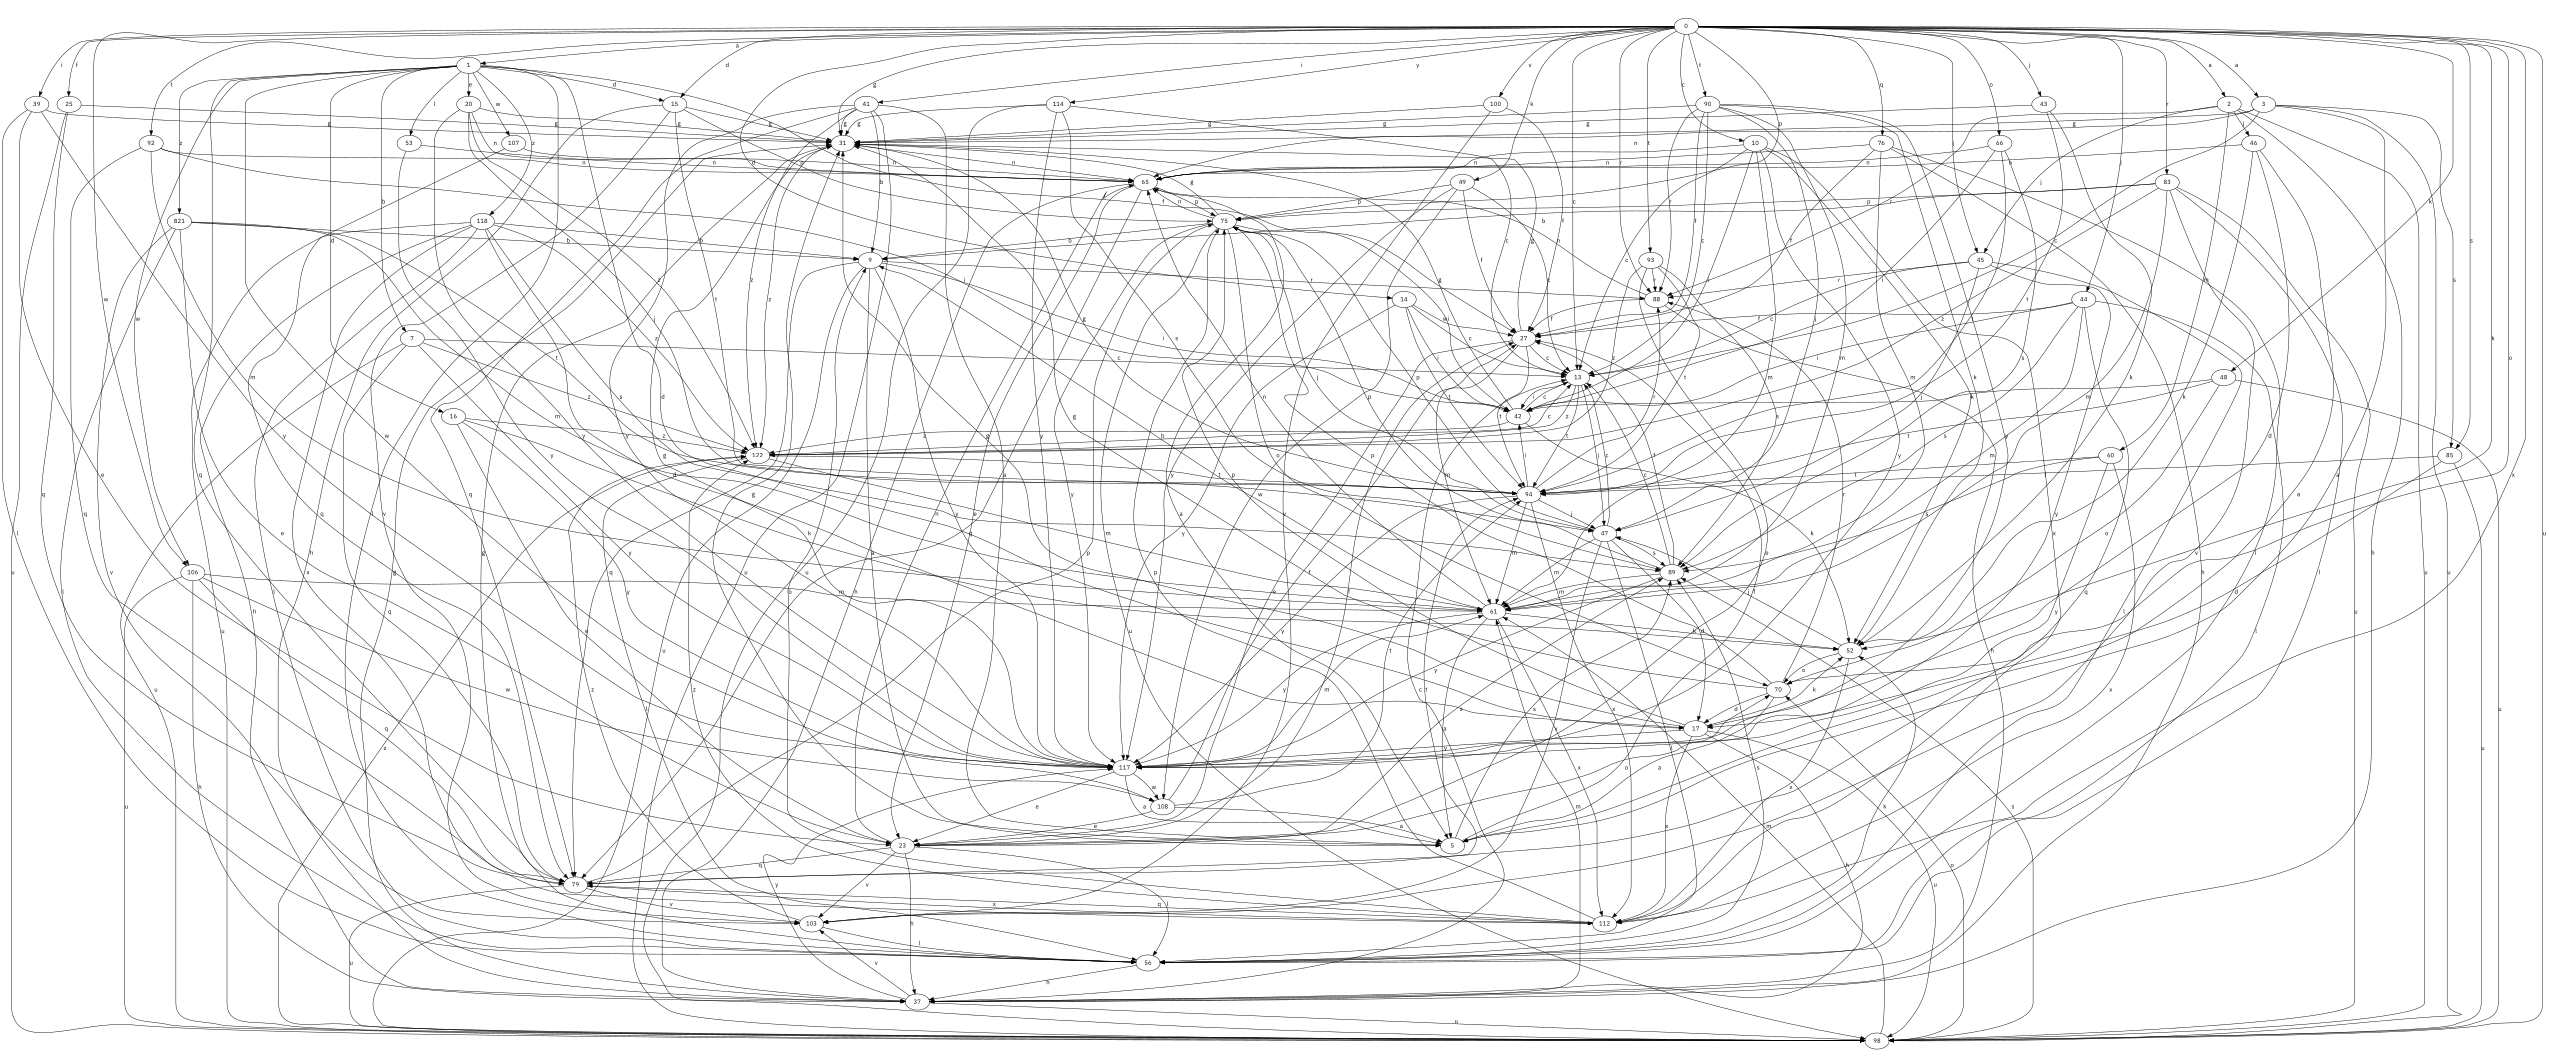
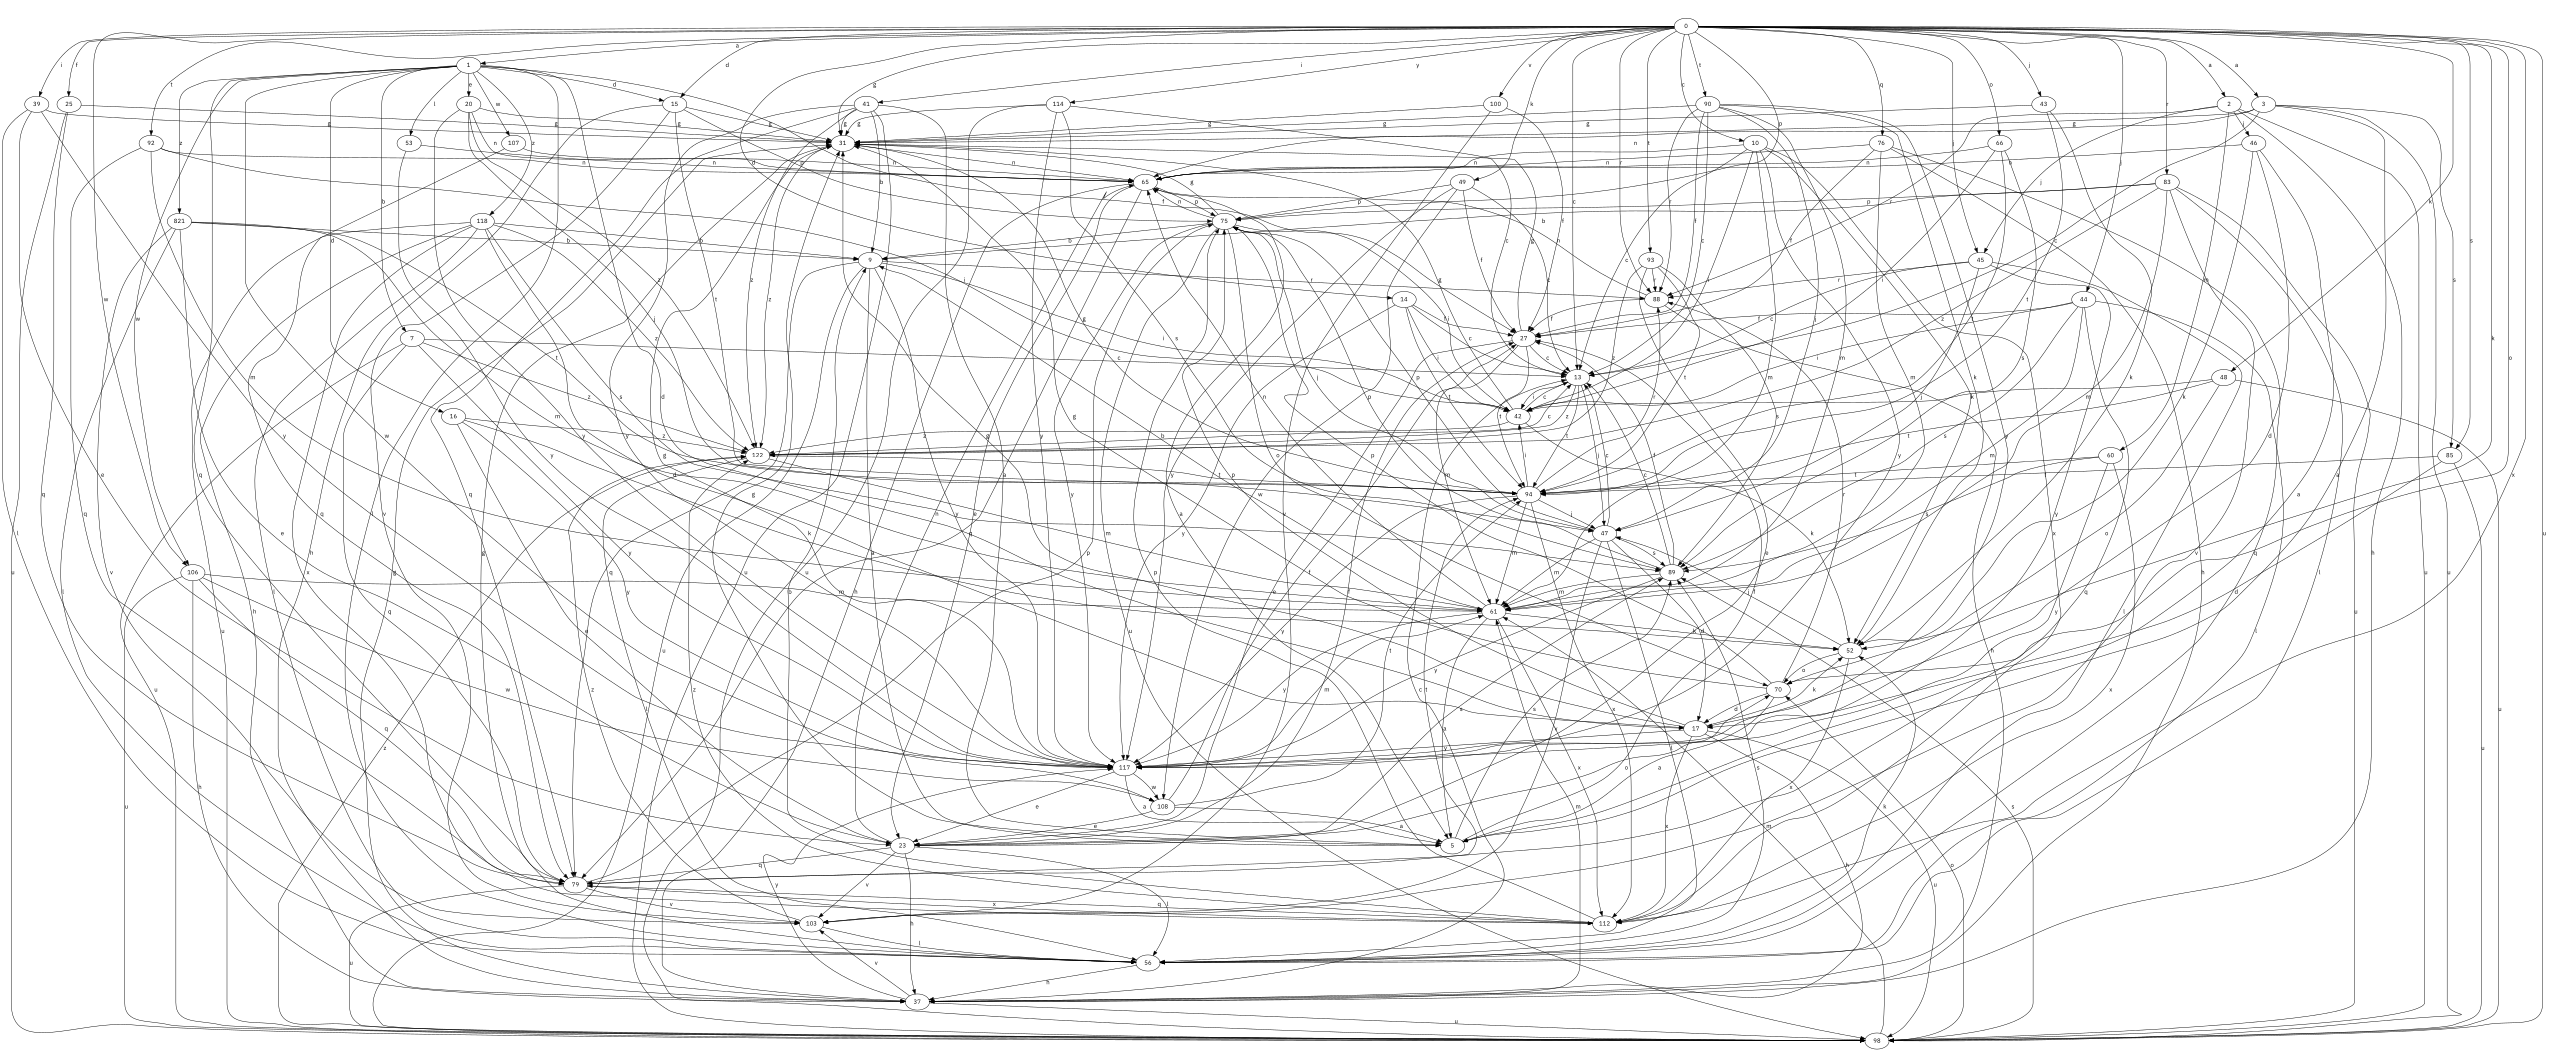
edge "14" -> "27": label "w" -> "f"
edge "76" -> "56": label "l" -> "q"
